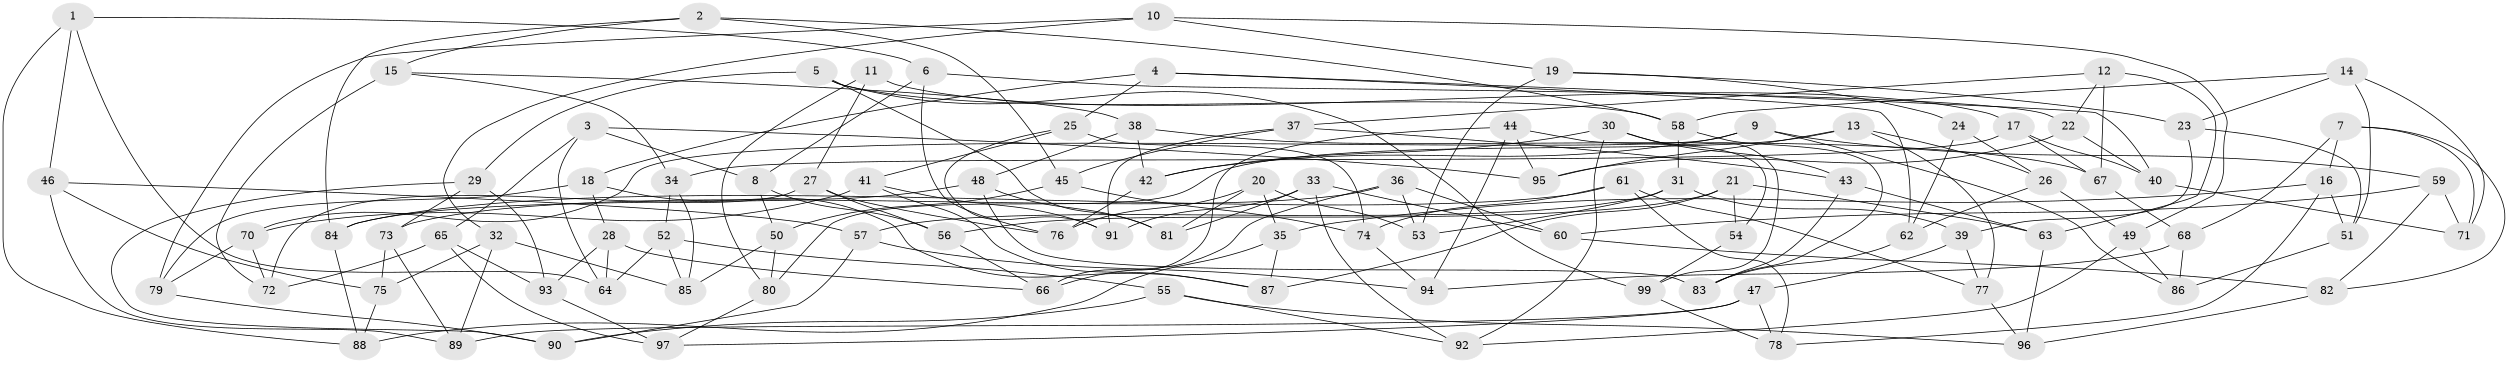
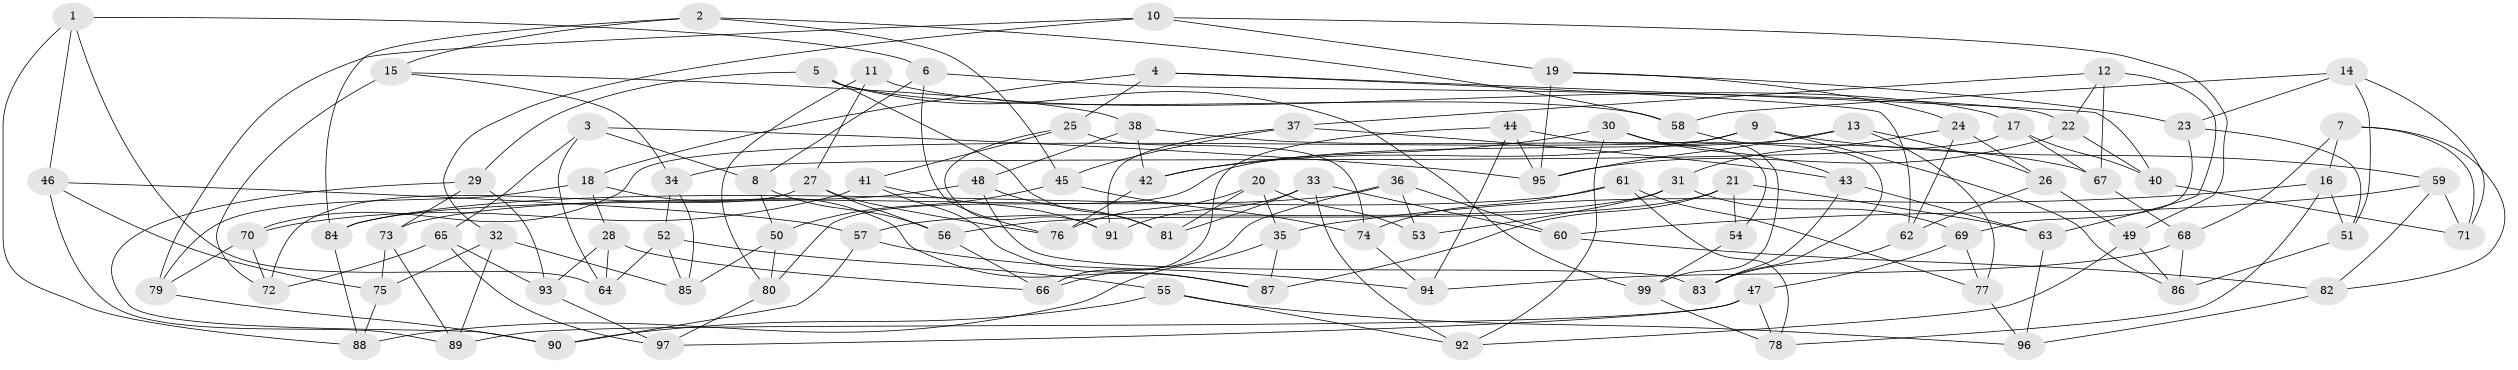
edge "19" -- "53": now "19" -- "95"
edge "58" -- "31": now "24" -- "31"
node "39": label "39" -> "69"
